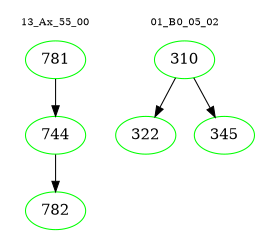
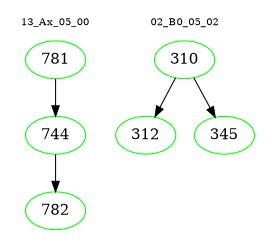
cluster "13_Ax_55_00": label "13_Ax_55_00" -> "13_Ax_05_00"
cluster "01_B0_05_02": label "01_B0_05_02" -> "02_B0_05_02"
node "322": label "322" -> "312"
